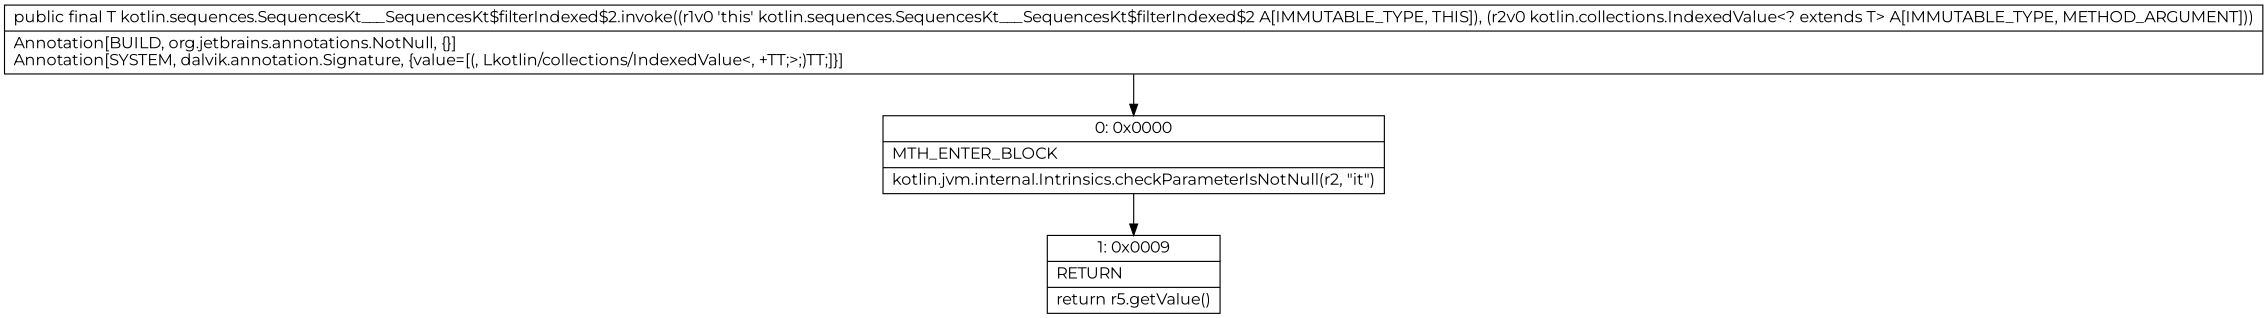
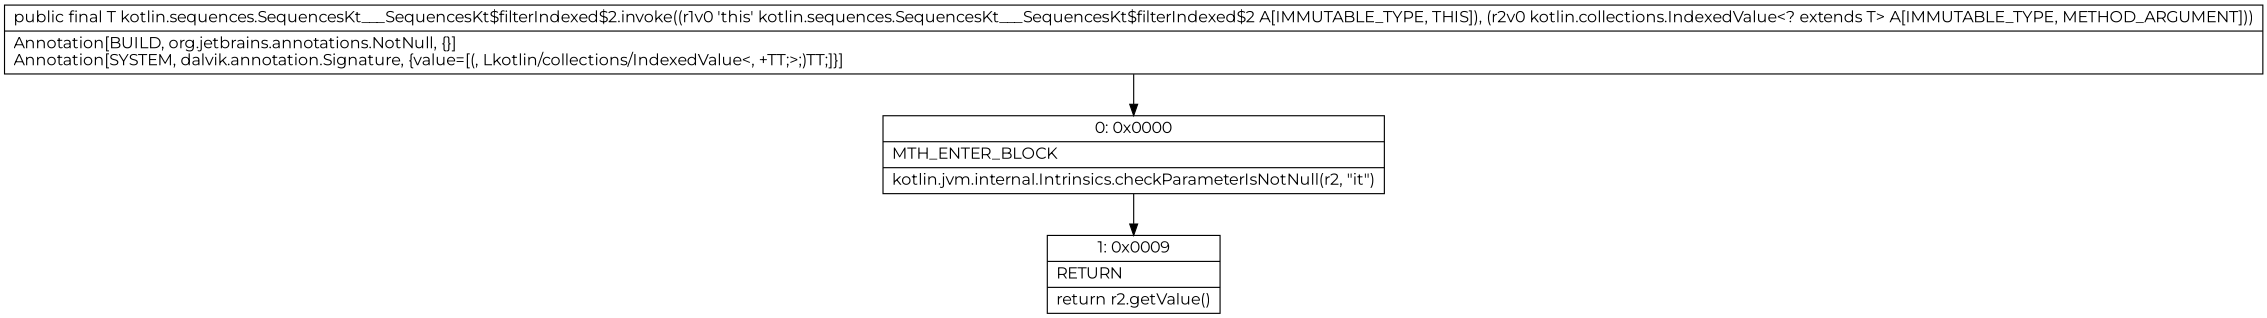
node "1: 0x0009": text "return r5.getValue()" -> "return r2.getValue()"
